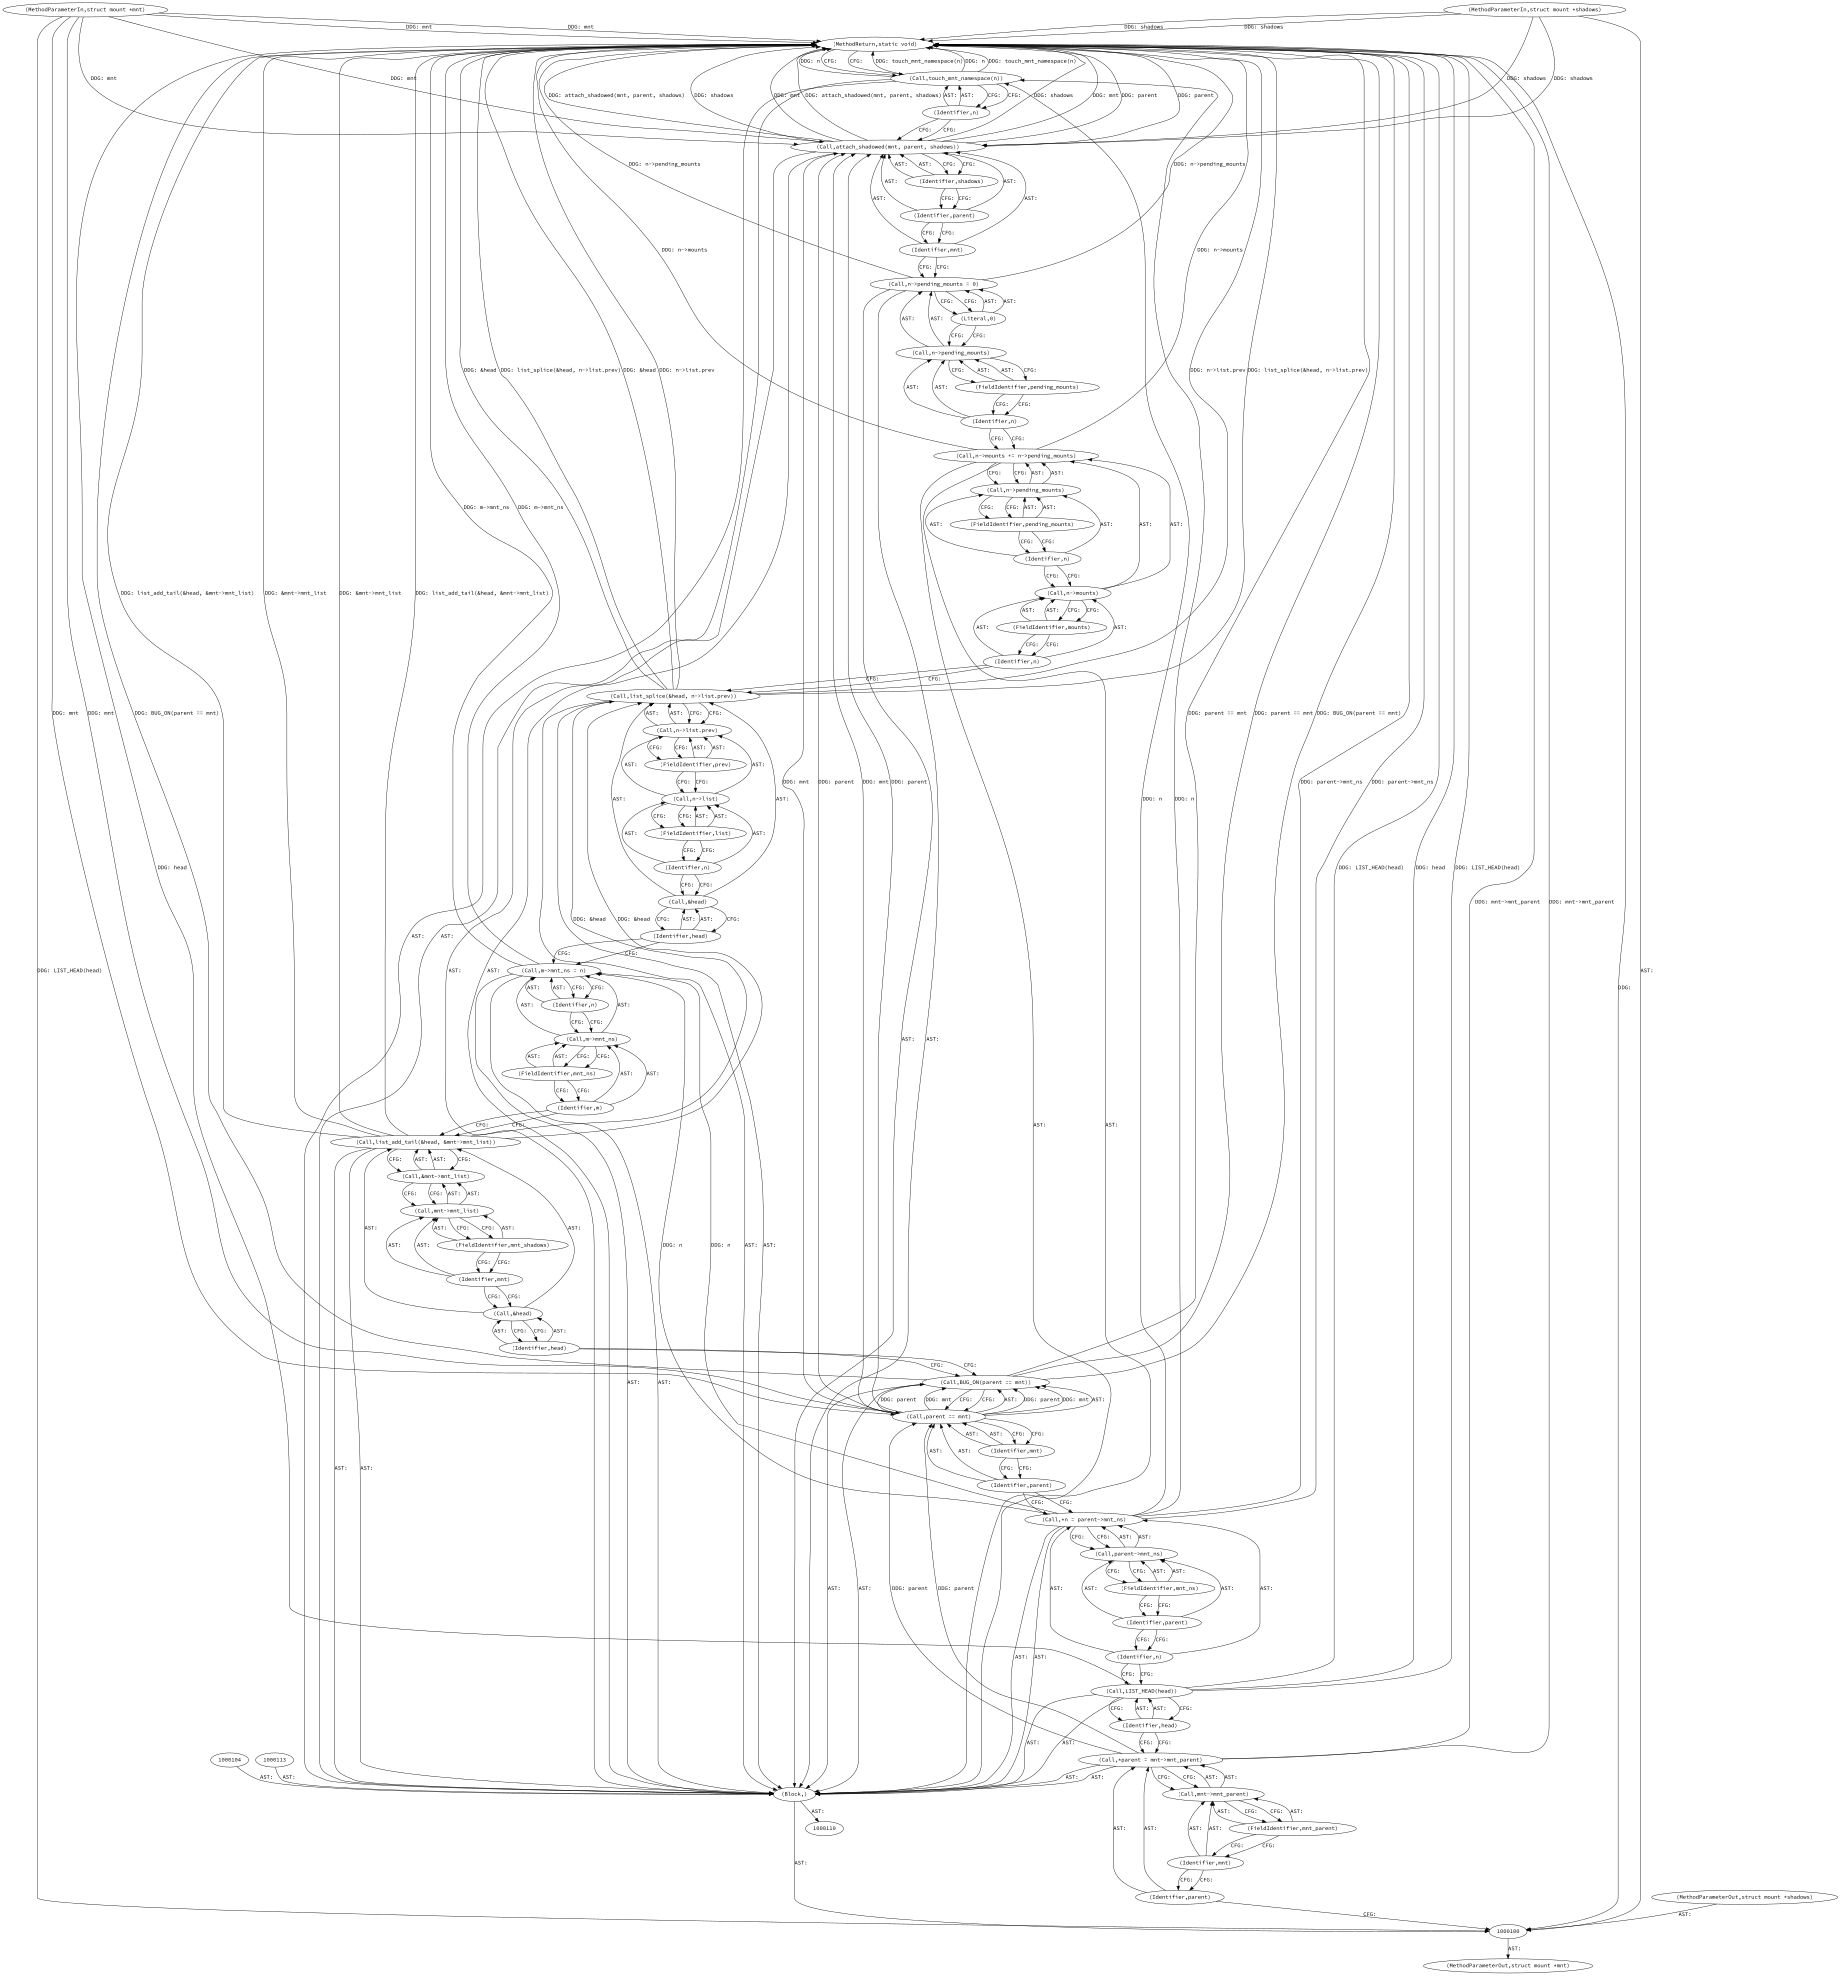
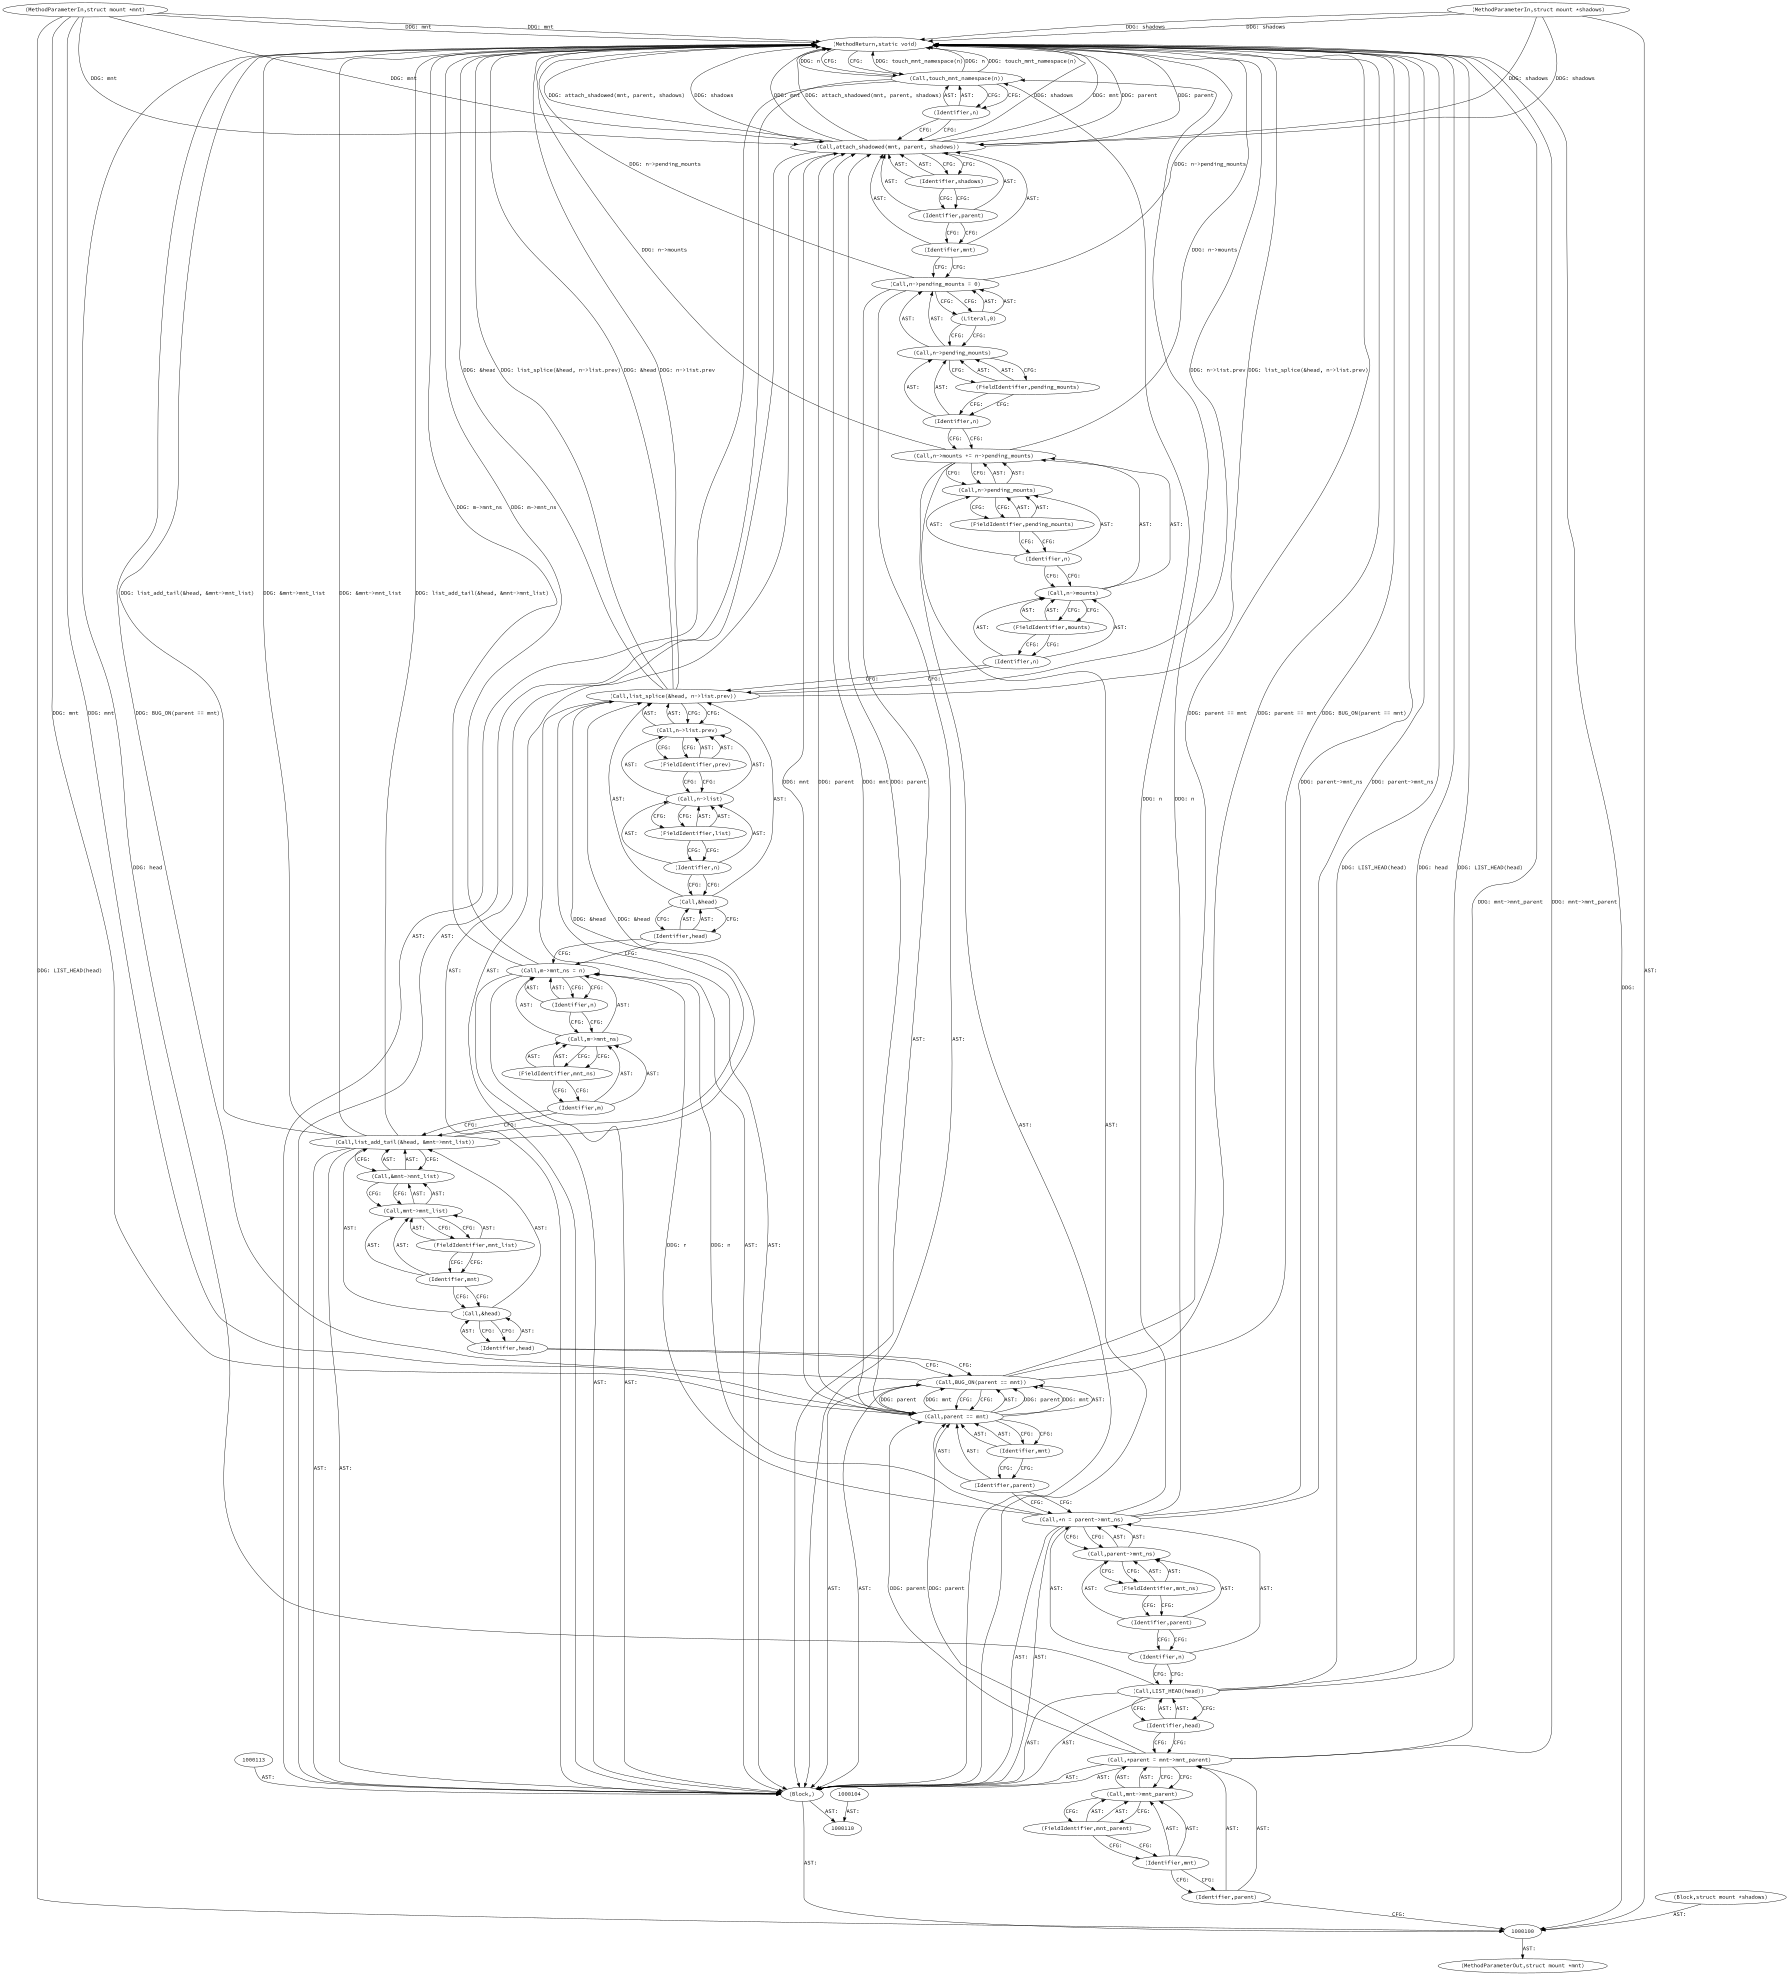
node "(FieldIdentifier,mnt_shadows)": label "(FieldIdentifier,mnt_shadows)" -> "(FieldIdentifier,mnt_list)"
edge "1000104" -> "(Block,)": now "1000104" -> "1000110"
node "(MethodParameterOut,struct mount *shadows)": label "(MethodParameterOut,struct mount *shadows)" -> "(Block,struct mount *shadows)"
